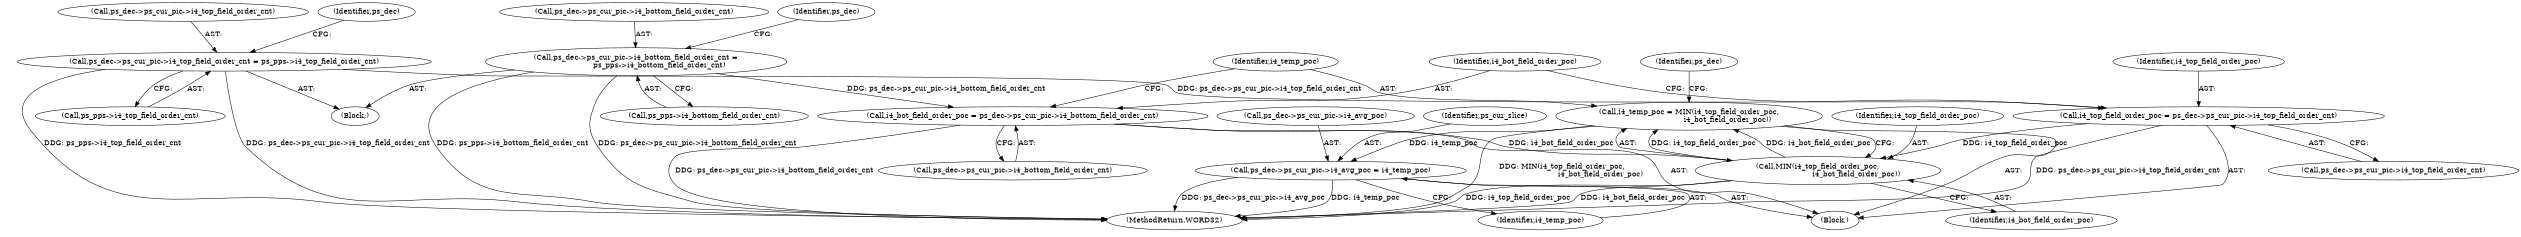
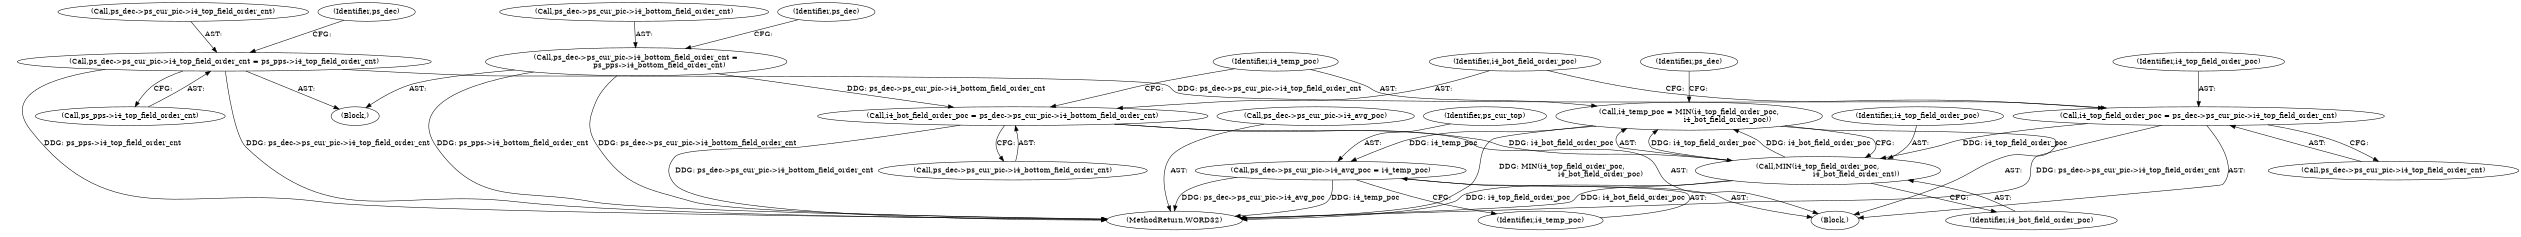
node "(Call,ps_pps->i4_bottom_field_order_cnt)": removed
node "(Identifier,ps_cur_slice)": label "(Identifier,ps_cur_slice)" -> "(Identifier,ps_cur_top)"
edge "(Call,ps_dec->ps_cur_pic->i4_avg_poc)" -> "(Call,ps_dec->ps_cur_pic->i4_avg_poc = i4_temp_poc)": now "(Call,ps_dec->ps_cur_pic->i4_avg_poc)" -> "(MethodReturn,WORD32)"
node "(Call,MIN(i4_top_field_order_poc, i4_bot_field_order_poc))": label "(Call,MIN(i4_top_field_order_poc, i4_bot_field_order_poc))" -> "(Call,MIN(i4_top_field_order_poc, i4_bot_field_order_cnt))"
